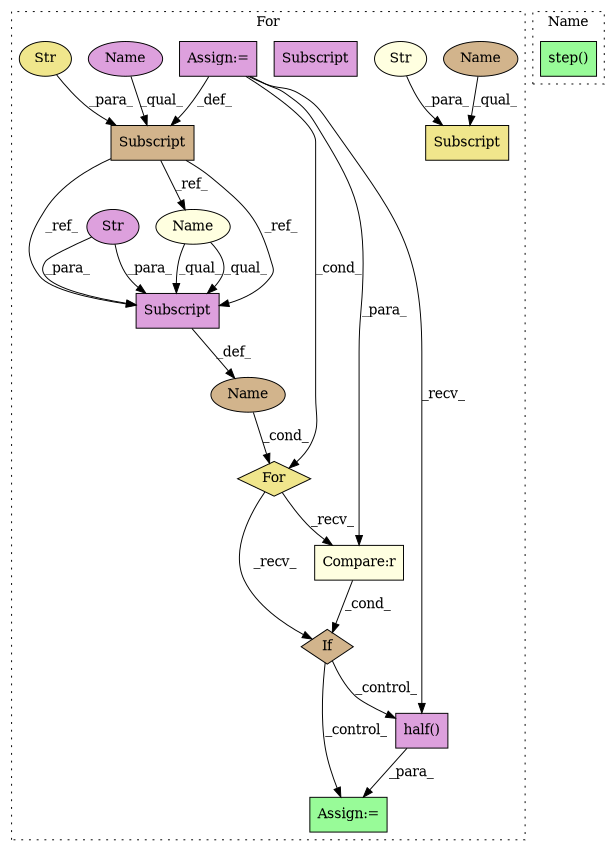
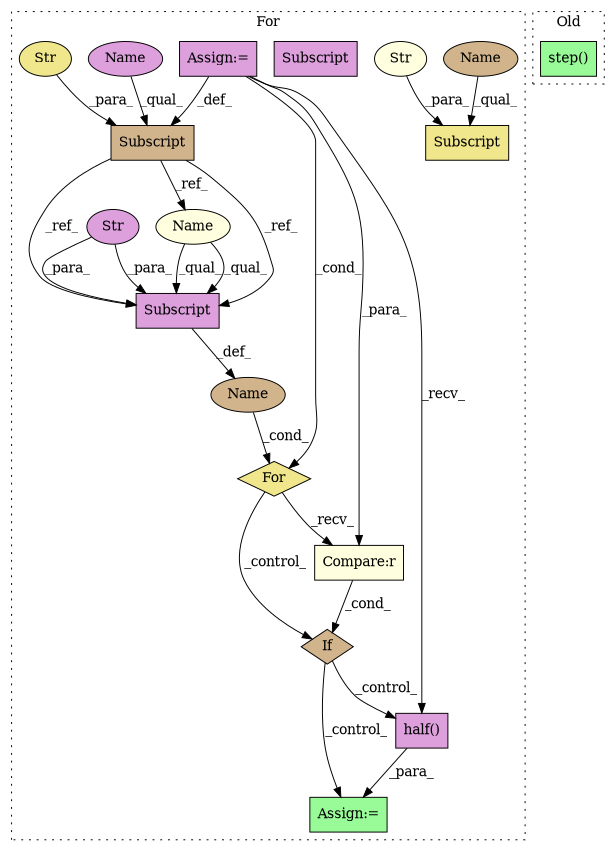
cluster "Name": label "Name" -> "Old"
edge "For" -> "If": label "_recv_" -> "_control_"
